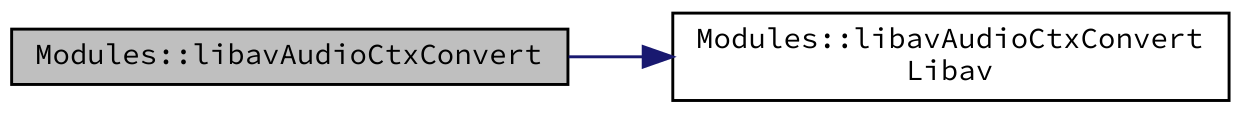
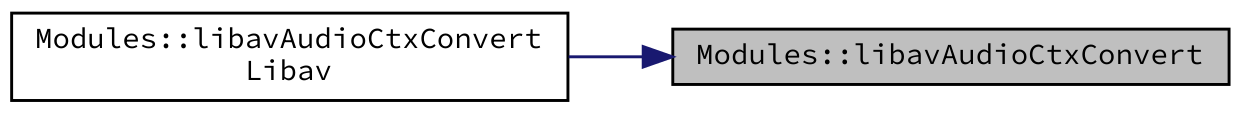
edge "Modules::libavAudioCtxConvert" -> "Modules::libavAudioCtxConvert Libav": reversed
